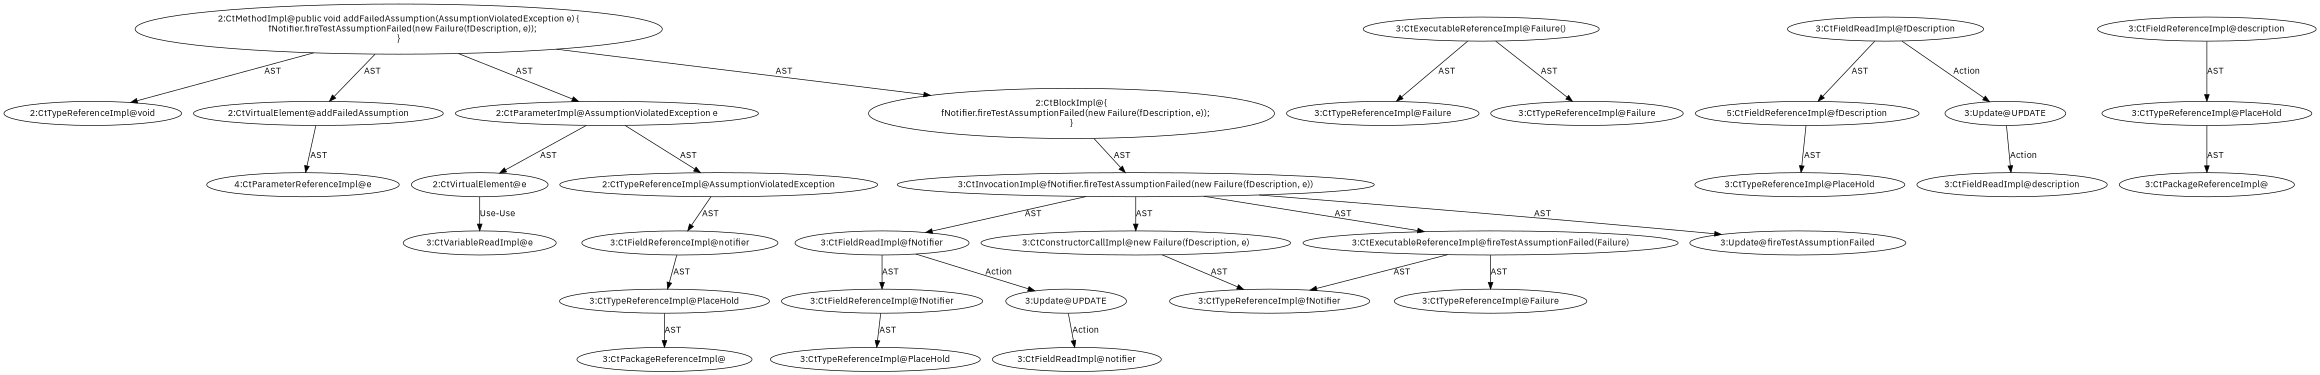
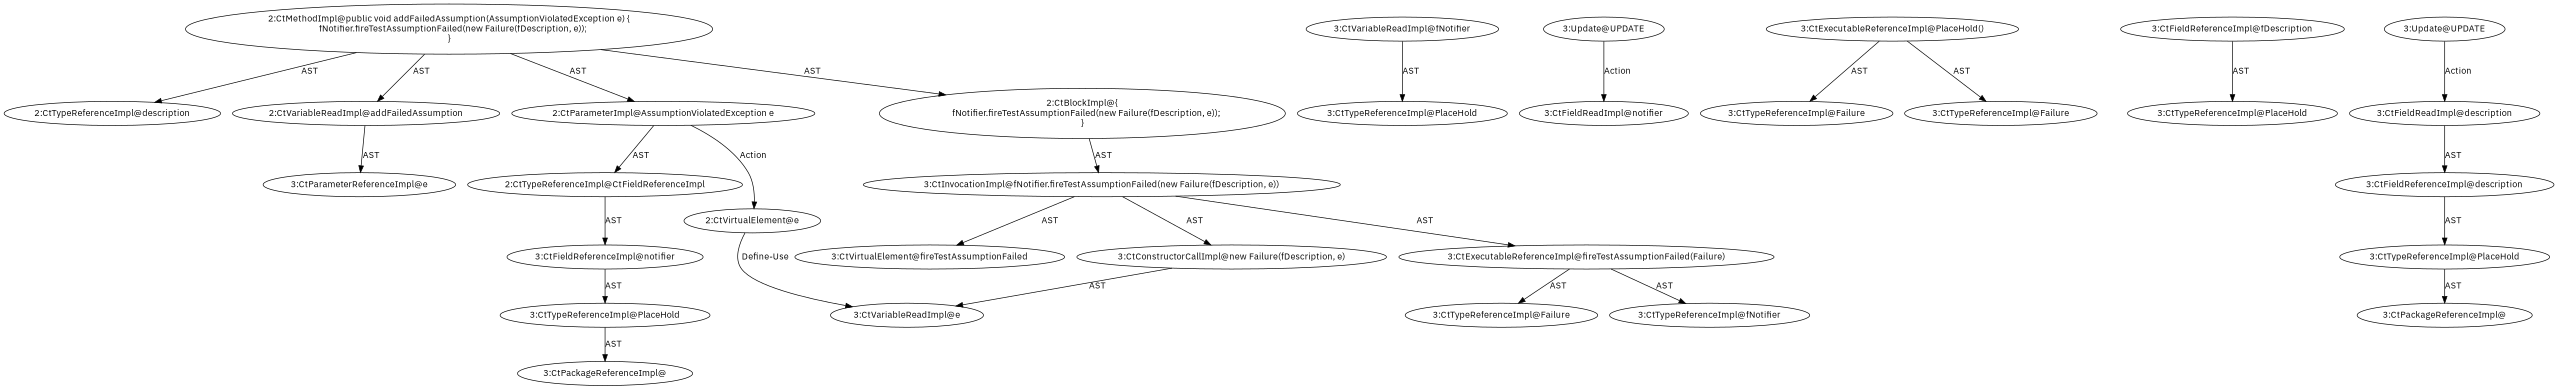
node "3:CtExecutableReferenceImpl@Failure()": label "3:CtExecutableReferenceImpl@Failure()" -> "3:CtExecutableReferenceImpl@PlaceHold()"
node "3:CtFieldReadImpl@fDescription": removed
node "2:CtTypeReferenceImpl@void": label "2:CtTypeReferenceImpl@void" -> "2:CtTypeReferenceImpl@description"
node "2:CtVirtualElement@addFailedAssumption": label "2:CtVirtualElement@addFailedAssumption" -> "2:CtVariableReadImpl@addFailedAssumption"
node "5:CtFieldReferenceImpl@fDescription": label "5:CtFieldReferenceImpl@fDescription" -> "3:CtFieldReferenceImpl@fDescription"
edge "3:CtFieldReadImpl@description" -> "3:CtFieldReferenceImpl@description": added, label "AST"
edge "2:CtParameterImpl@AssumptionViolatedException e" -> "2:CtVirtualElement@e": label "AST" -> "Action"
node "4:CtParameterReferenceImpl@e": label "4:CtParameterReferenceImpl@e" -> "3:CtParameterReferenceImpl@e"
node "2:CtTypeReferenceImpl@AssumptionViolatedException": label "2:CtTypeReferenceImpl@AssumptionViolatedException" -> "2:CtTypeReferenceImpl@CtFieldReferenceImpl"
edge "2:CtVirtualElement@e" -> "3:CtVariableReadImpl@e": label "Use-Use" -> "Define-Use"
node "3:CtFieldReadImpl@fNotifier": removed
node "3:Update@fireTestAssumptionFailed": label "3:Update@fireTestAssumptionFailed" -> "3:CtVirtualElement@fireTestAssumptionFailed"
edge "3:CtConstructorCallImpl@new Failure(fDescription, e)" -> "3:CtTypeReferenceImpl@fNotifier": now "3:CtConstructorCallImpl@new Failure(fDescription, e)" -> "3:CtVariableReadImpl@e"
node "3:CtFieldReferenceImpl@fNotifier": label "3:CtFieldReferenceImpl@fNotifier" -> "3:CtVariableReadImpl@fNotifier"
